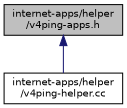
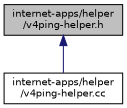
node "internet-apps/helper /v4ping-apps.h": label "internet-apps/helper /v4ping-apps.h" -> "internet-apps/helper /v4ping-helper.h"
